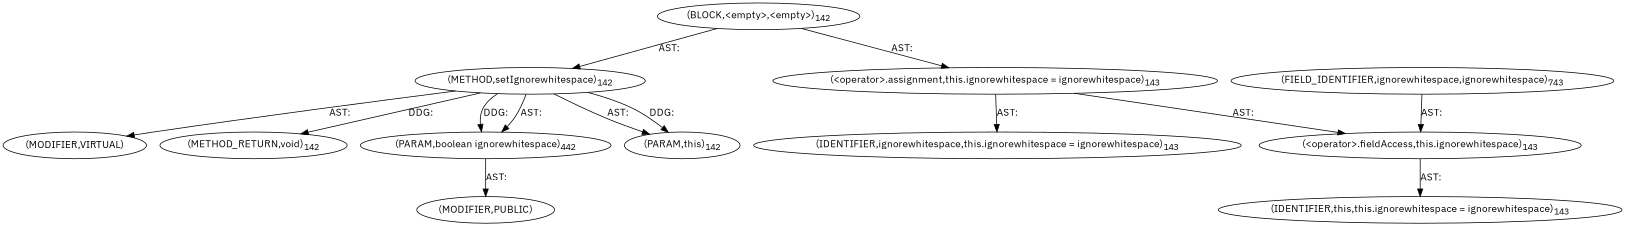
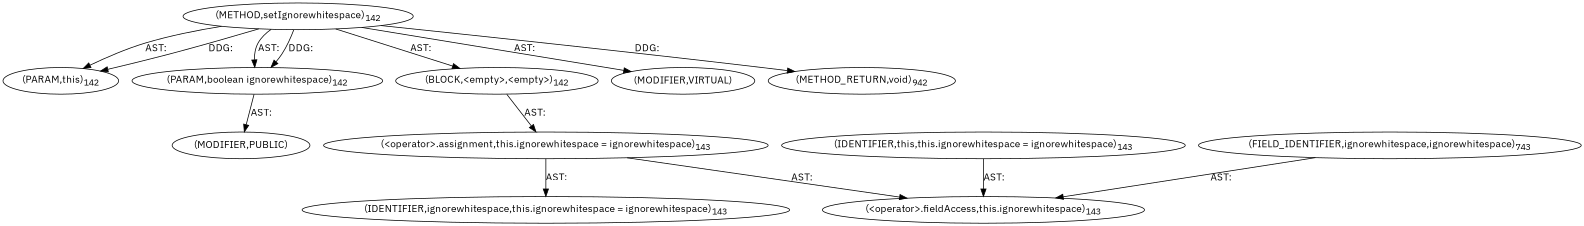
edge "(BLOCK,<empty>,<empty>)" -> "(METHOD,setIgnorewhitespace)": reversed
node "(METHOD_RETURN,void)": text "142" -> "942"
node "(PARAM,boolean ignorewhitespace)": text "442" -> "142"
edge "(<operator>.fieldAccess,this.ignorewhitespace)" -> "(IDENTIFIER,this,this.ignorewhitespace = ignorewhitespace)": reversed
